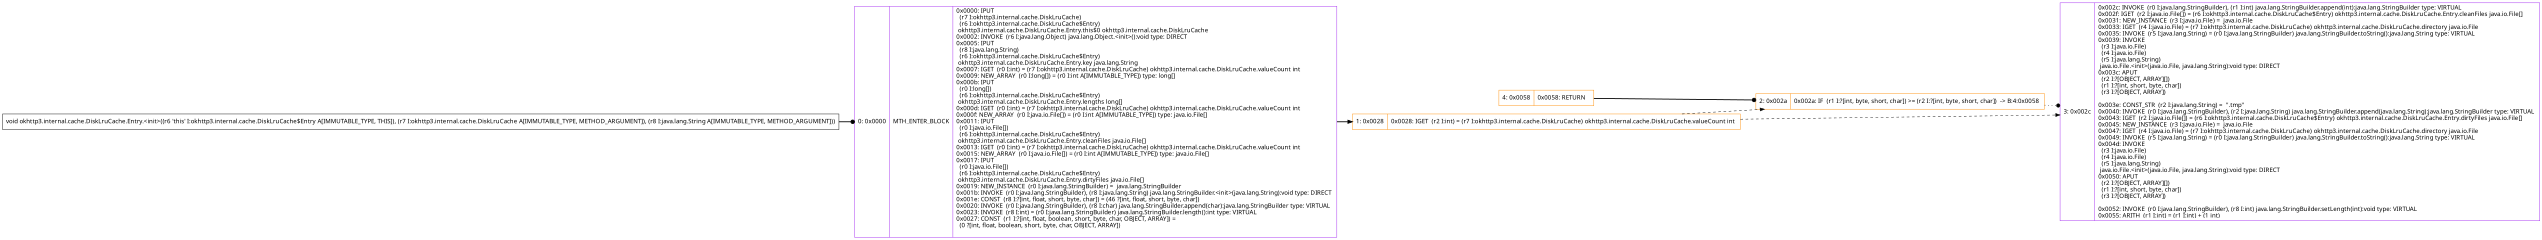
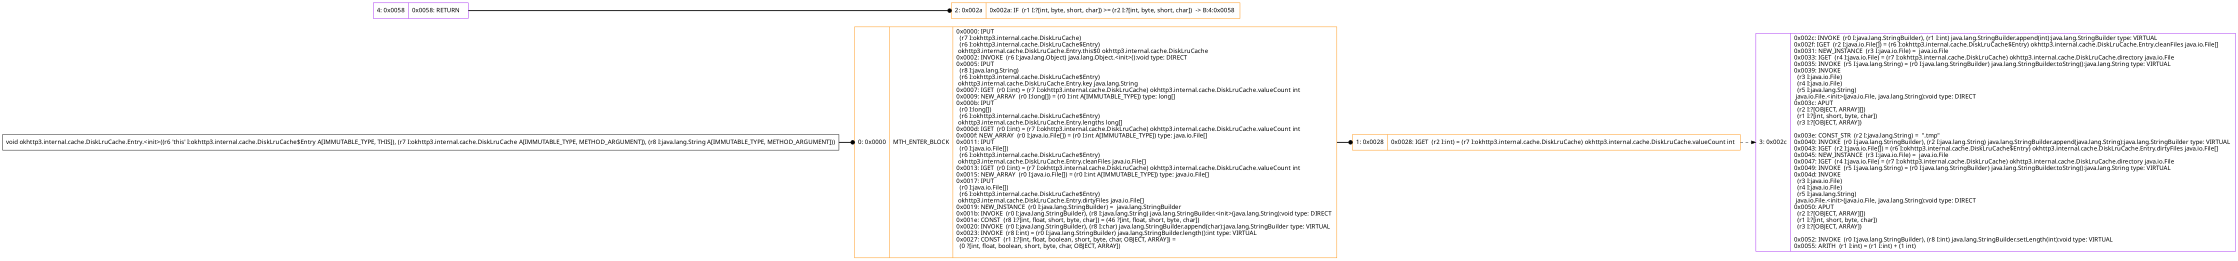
node "4: 0x0058": color darkorange -> purple
edge "2: 0x002a" -> "3: 0x002c": removed
edge "1: 0x0028" -> "2: 0x002a": removed
node "0: 0x0000": color purple -> darkorange
edge "0: 0x0000" -> "1: 0x0028": arrowhead normal -> dot
